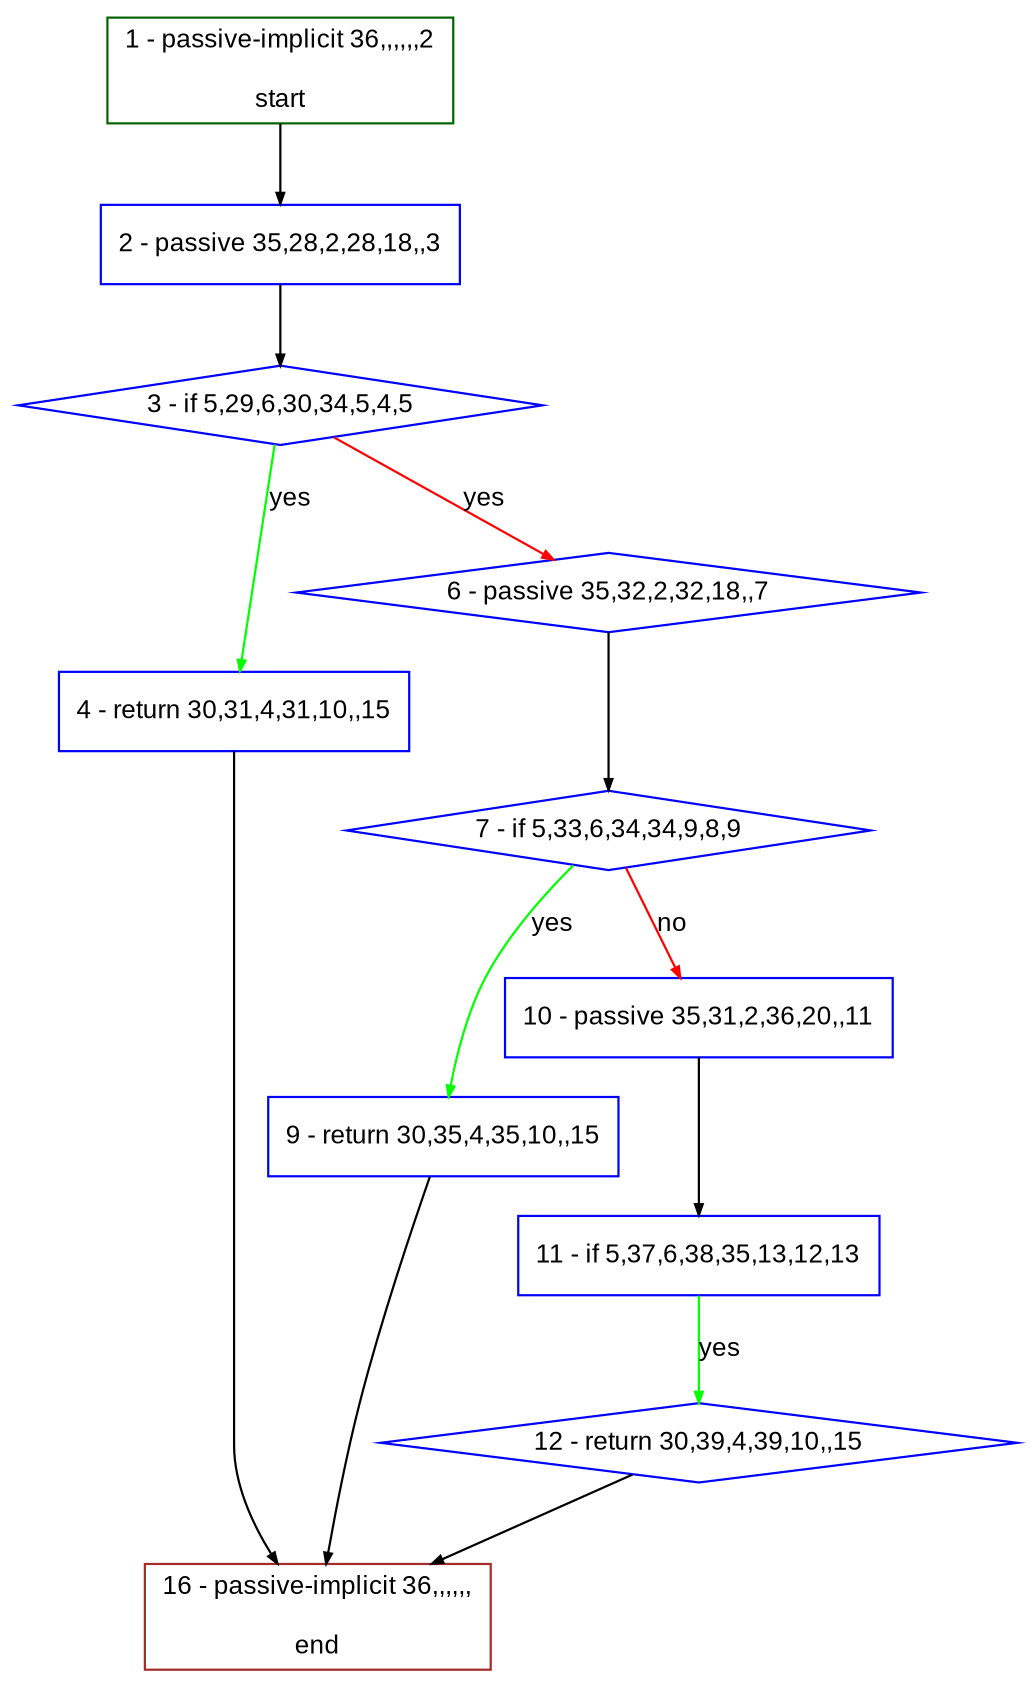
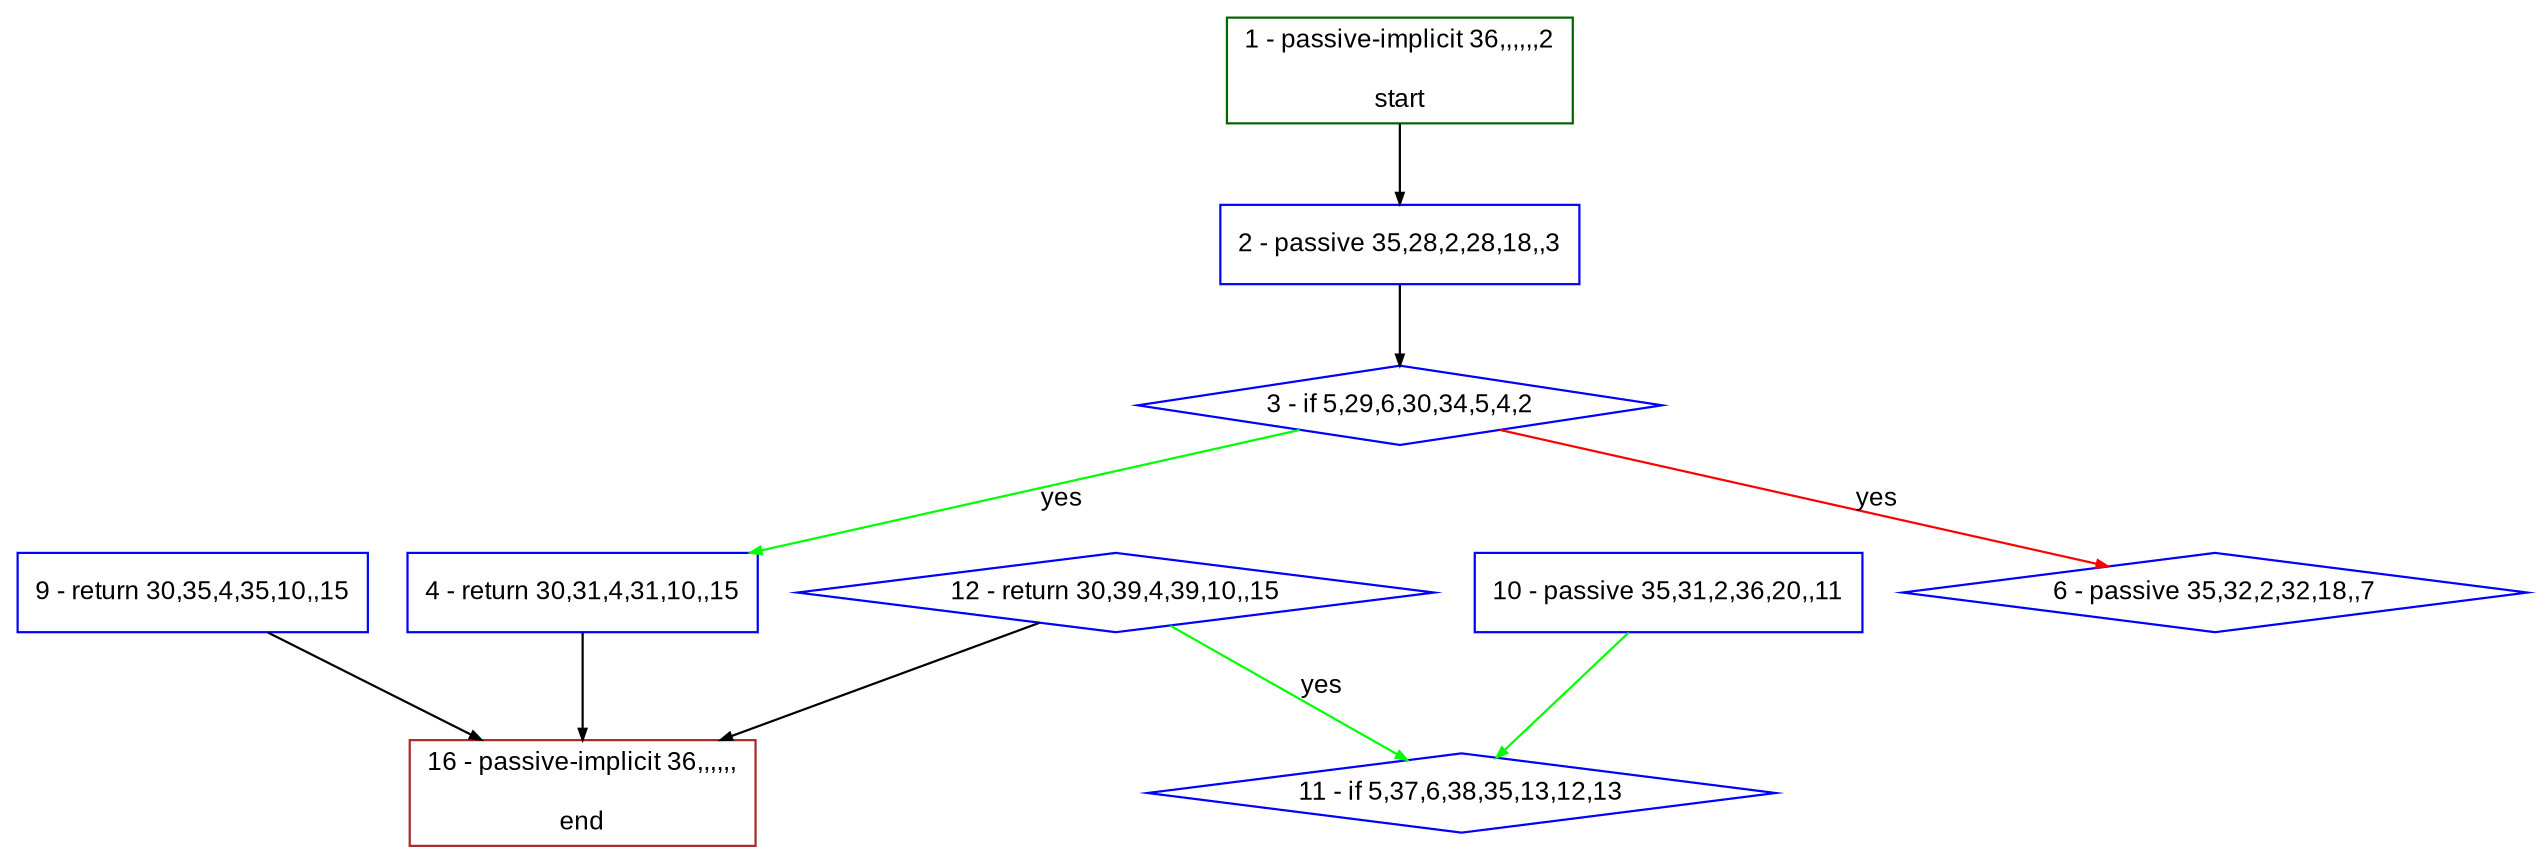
node "3 - if 5,29,6,30,34,5,4,5": label "3 - if 5,29,6,30,34,5,4,5" -> "3 - if 5,29,6,30,34,5,4,2"
node "7 - if 5,33,6,34,34,9,8,9": removed
edge "10 - passive 35,31,2,36,20,,11" -> "11 - if 5,37,6,38,35,13,12,13": color #000000 -> #00ff00
node "11 - if 5,37,6,38,35,13,12,13": shape box -> diamond
edge "11 - if 5,37,6,38,35,13,12,13" -> "12 - return 30,39,4,39,10,,15": reversed
